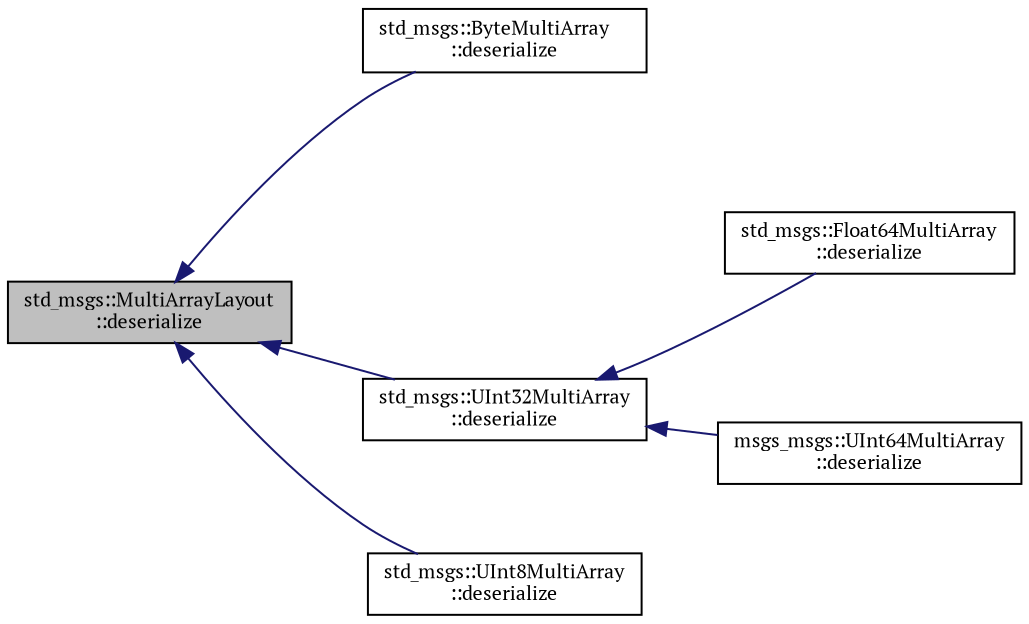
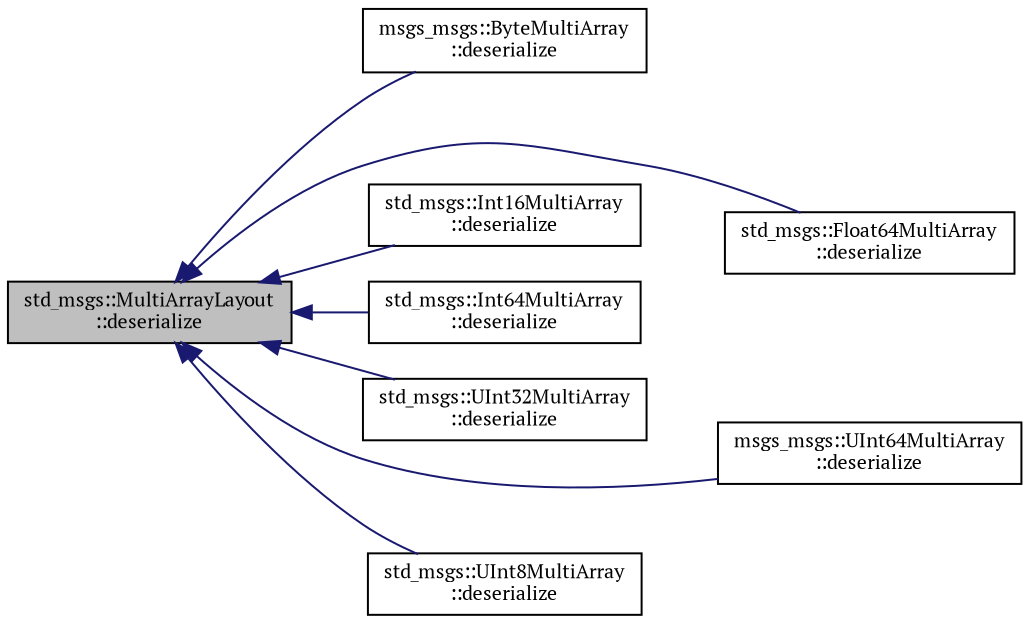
node "std_msgs::ByteMultiArray ::deserialize": label "std_msgs::ByteMultiArray ::deserialize" -> "msgs_msgs::ByteMultiArray ::deserialize"
node "std_msgs::Int16MultiArray ::deserialize": added
node "std_msgs::Int64MultiArray ::deserialize": added
edge "std_msgs::Float64MultiArray ::deserialize" -> "std_msgs::UInt32MultiArray ::deserialize": now "std_msgs::Float64MultiArray ::deserialize" -> "std_msgs::MultiArrayLayout ::deserialize"
edge "msgs_msgs::UInt64MultiArray ::deserialize" -> "std_msgs::UInt32MultiArray ::deserialize": now "msgs_msgs::UInt64MultiArray ::deserialize" -> "std_msgs::MultiArrayLayout ::deserialize"
